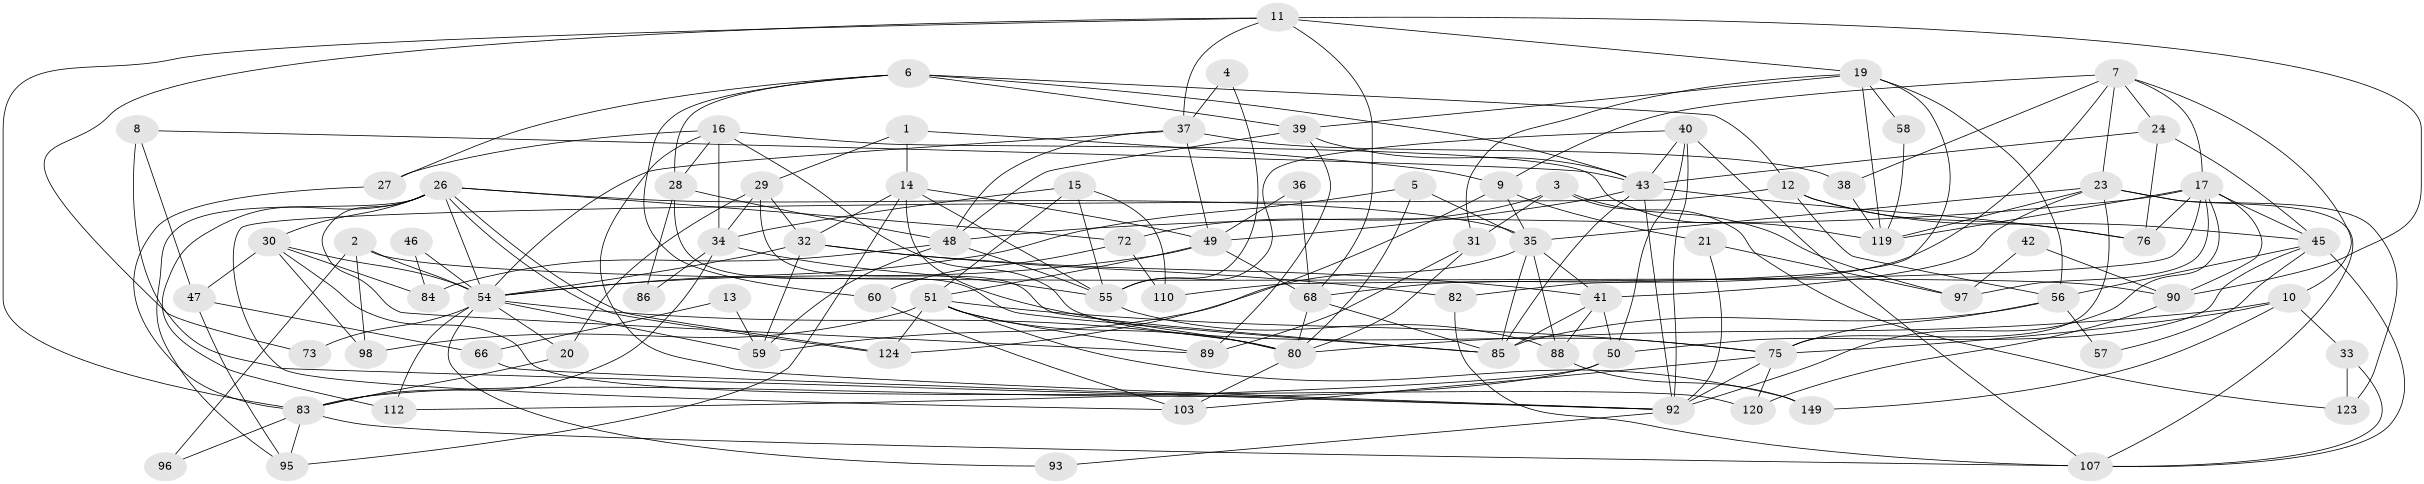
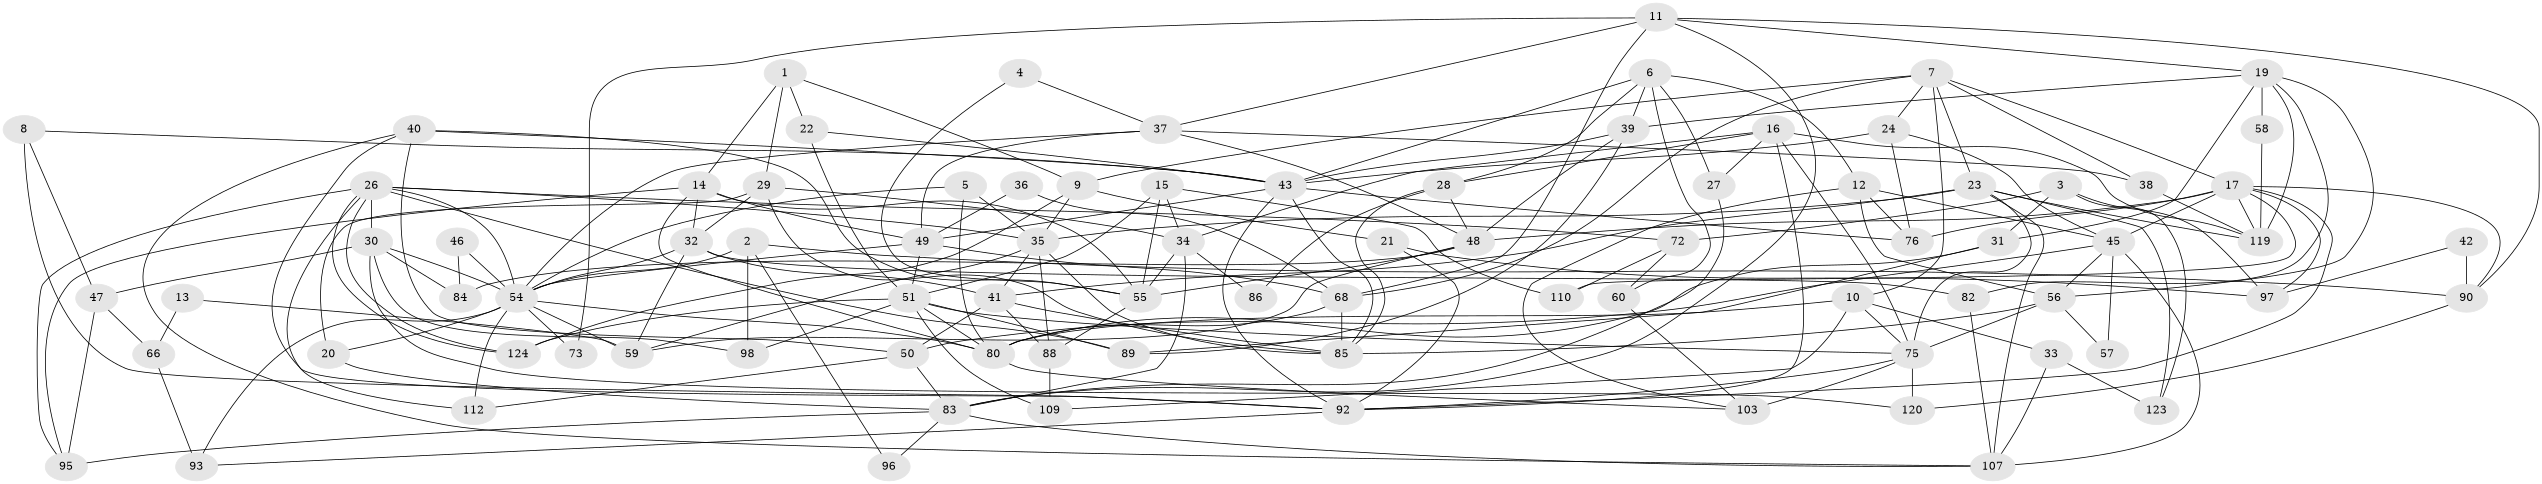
node "22": added
edge "66" -- "92": now "66" -- "93"
node "149": label "149" -> "109"
